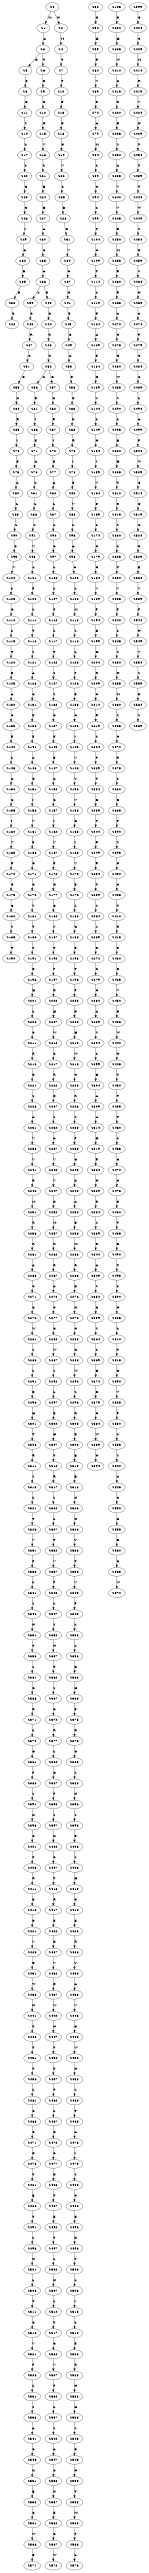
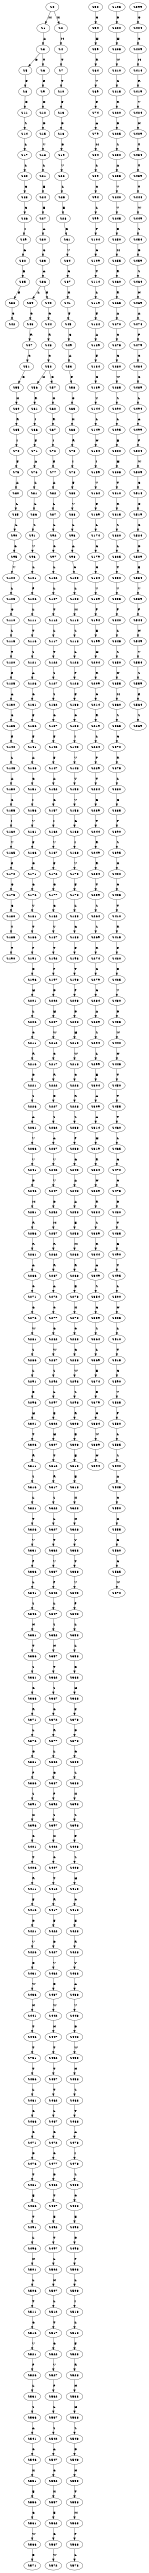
node "S451": label "S451" -> "S751"
